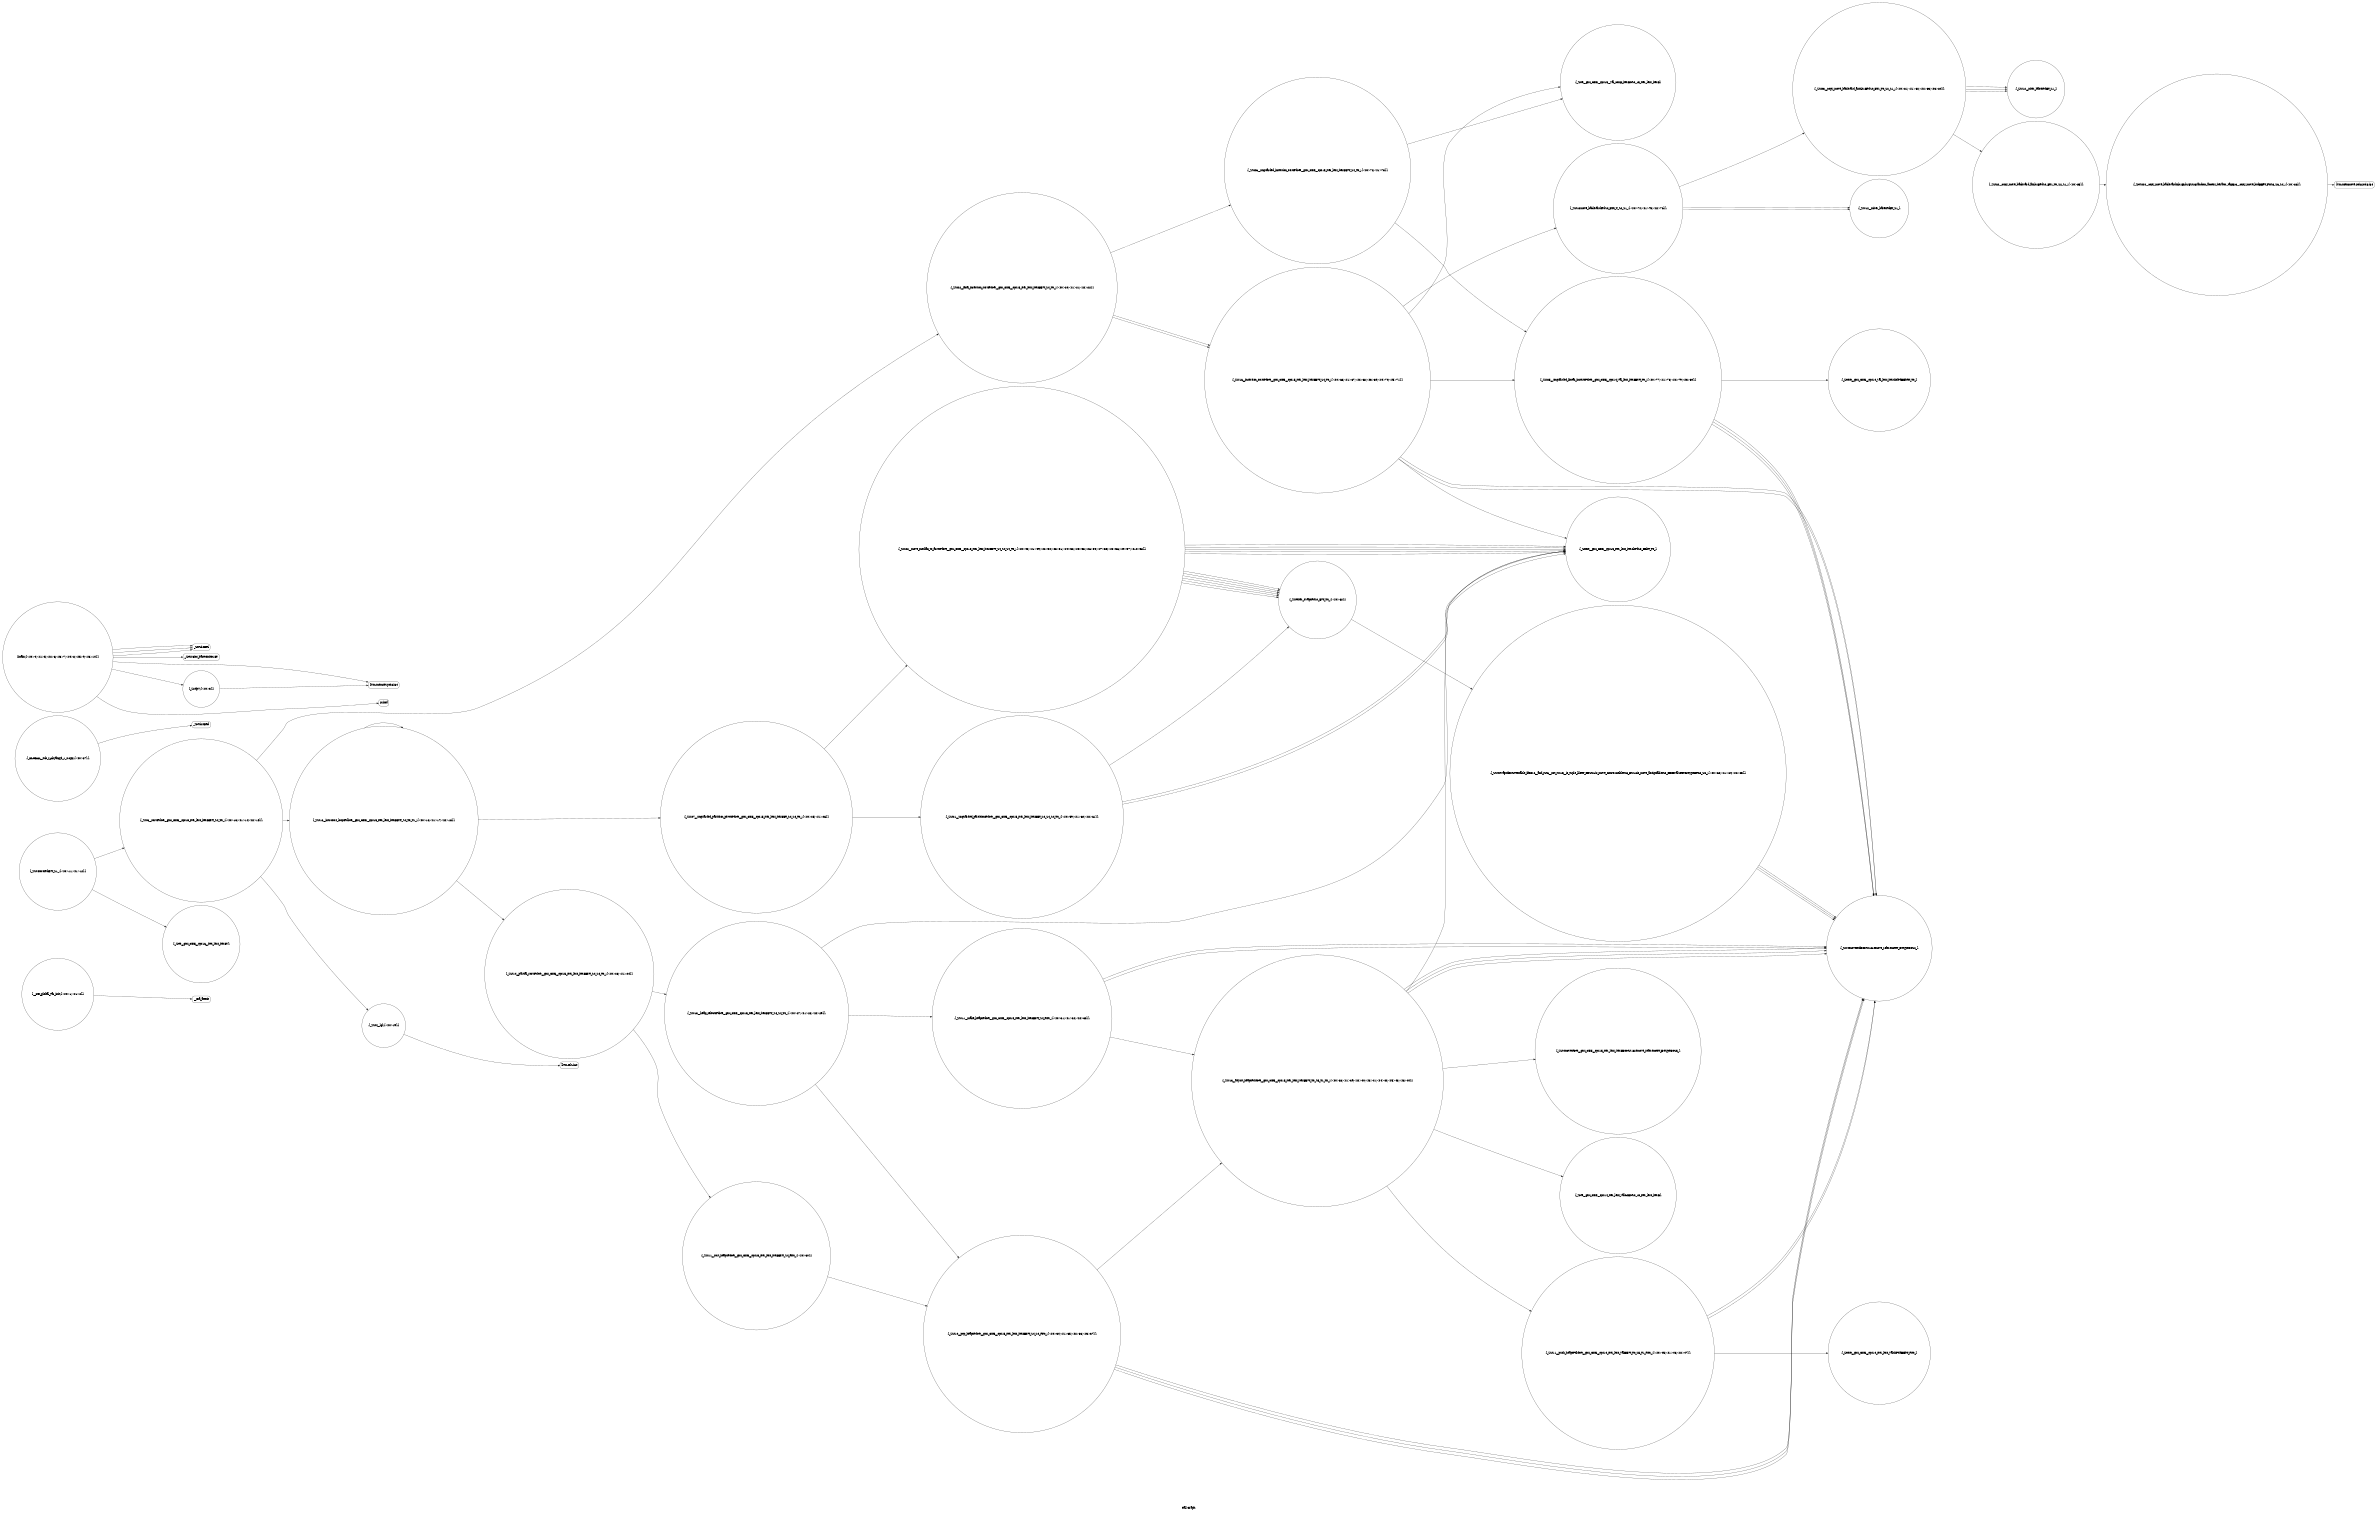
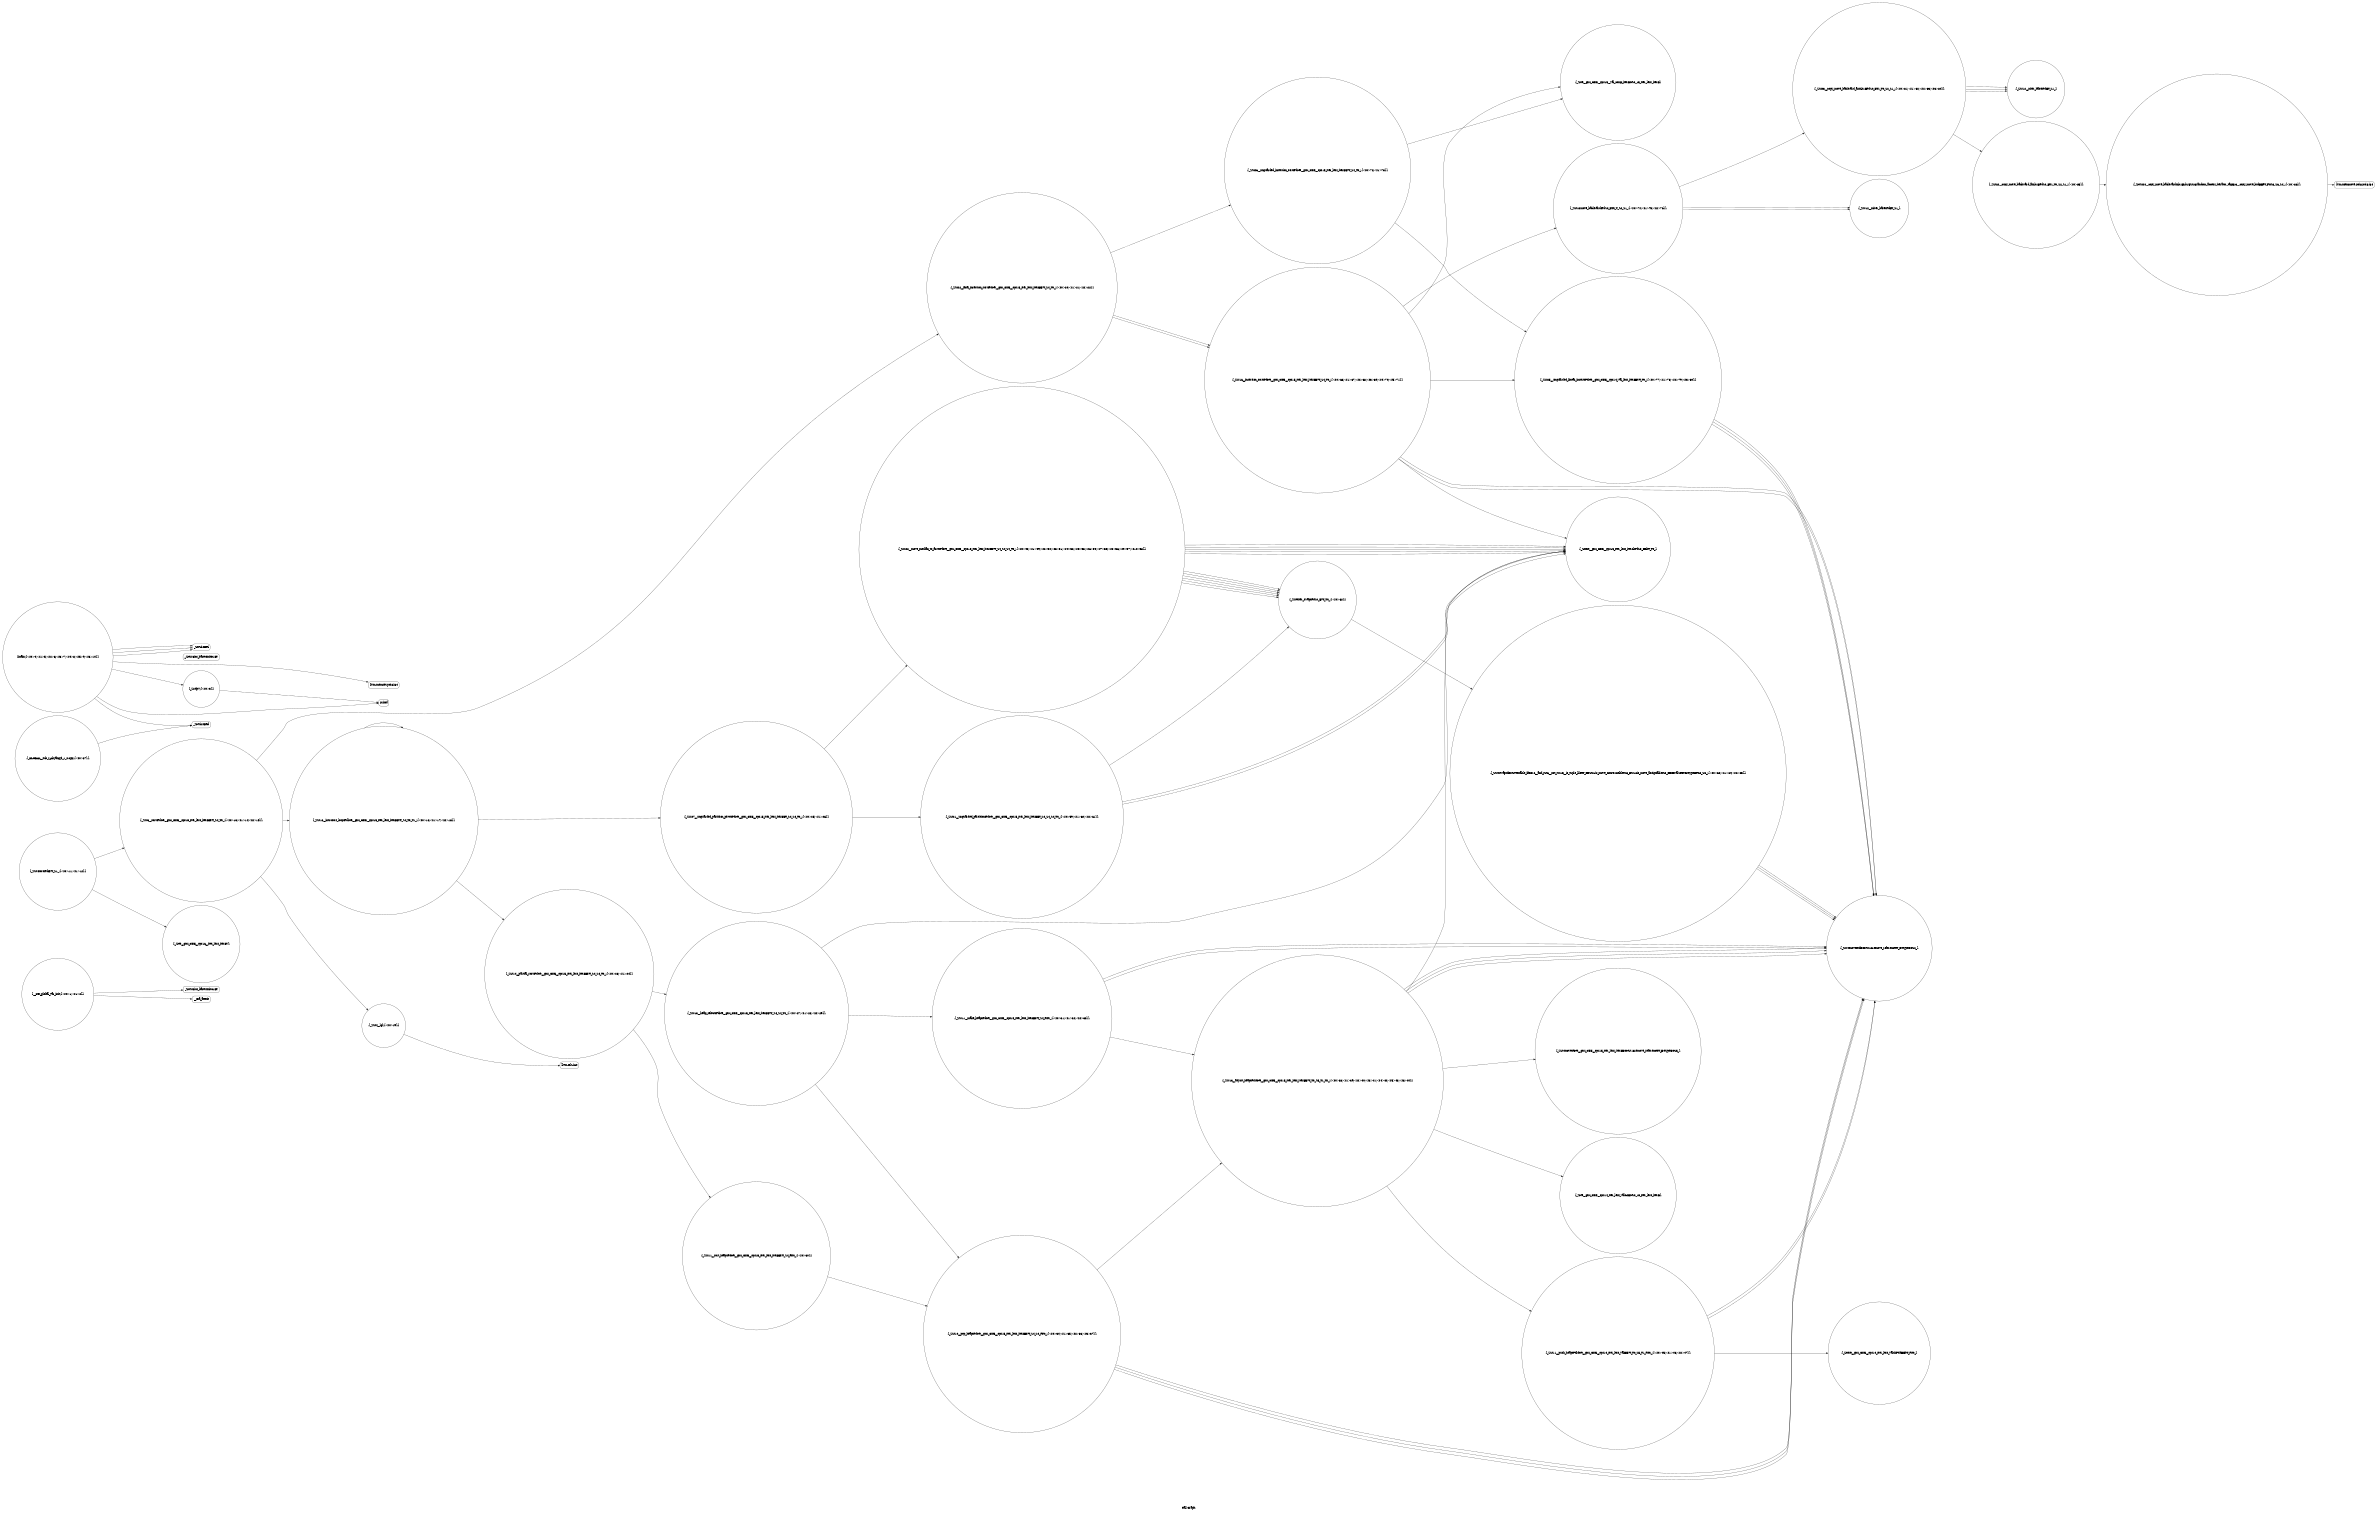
node "{_ZNK9__gnu_cxx5__ops14_Val_less_iterclIdPdEEbRT_T0_}": removed
edge "{main|{<s0>4|<s1>5|<s2>6|<s3>7|<s4>8|<s5>9|<s6>10}}" -> "_ZNSt8ios_base4InitD1Ev": now "{main|{<s0>4|<s1>5|<s2>6|<s3>7|<s4>8|<s5>9|<s6>10}}" -> "_ZNSirsERd"
edge "{_Z2dpv|{<s0>3}}" -> "llvm.memset.p0i8.i64": now "{_Z2dpv|{<s0>3}}" -> "printf"
node "_ZNSt8ios_base4InitC1Ev": added
